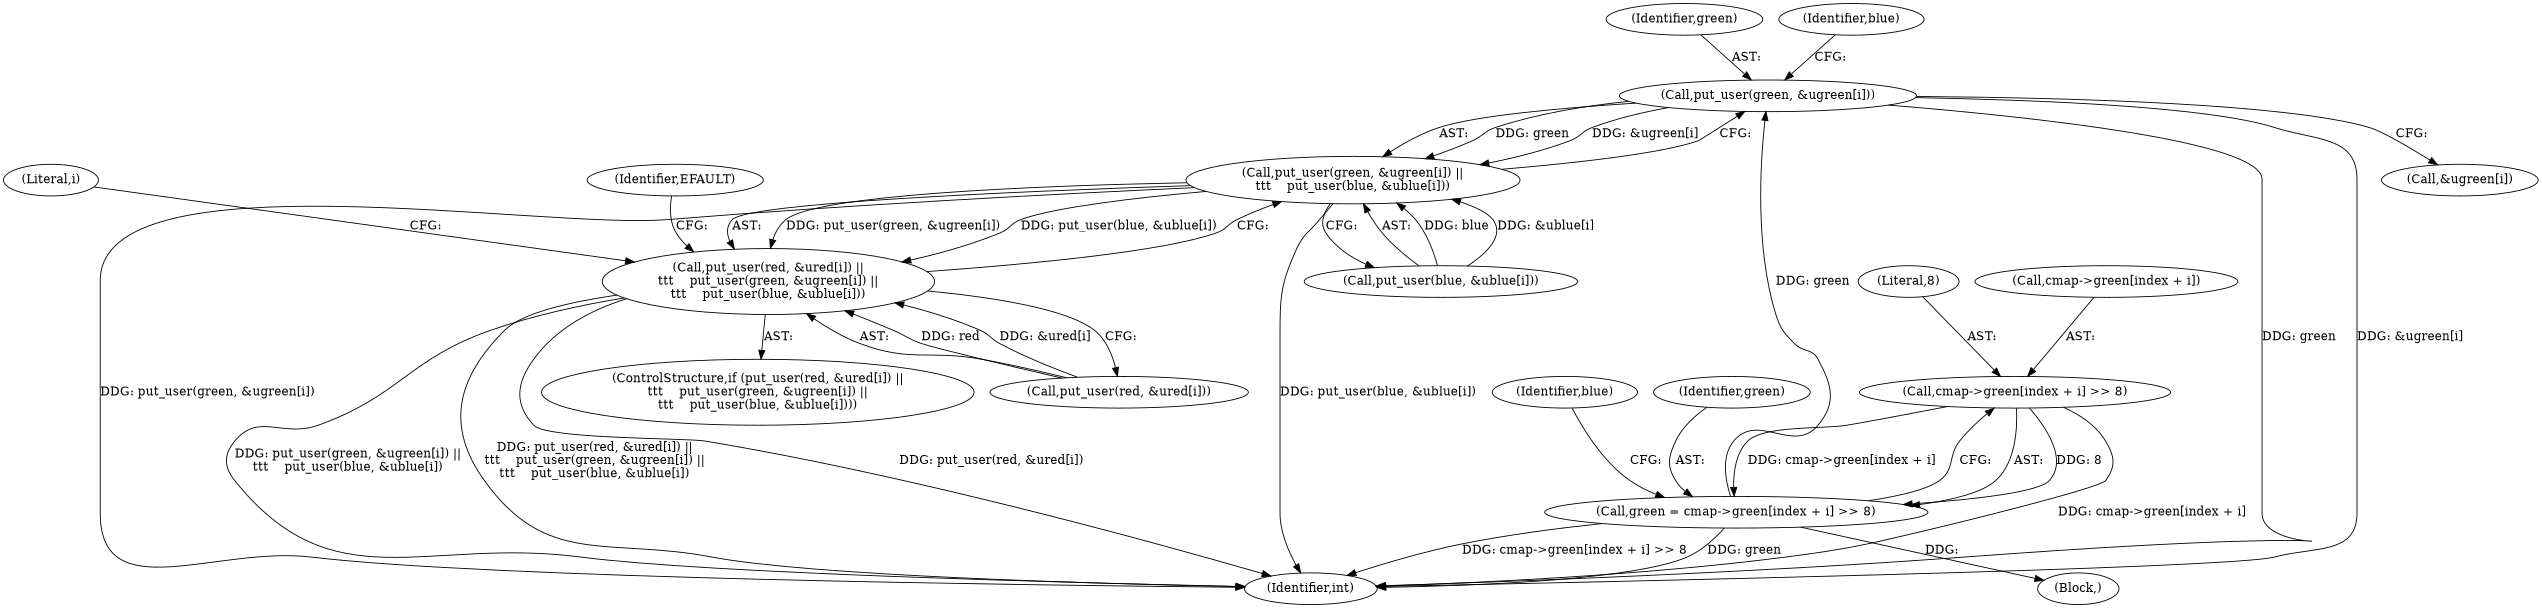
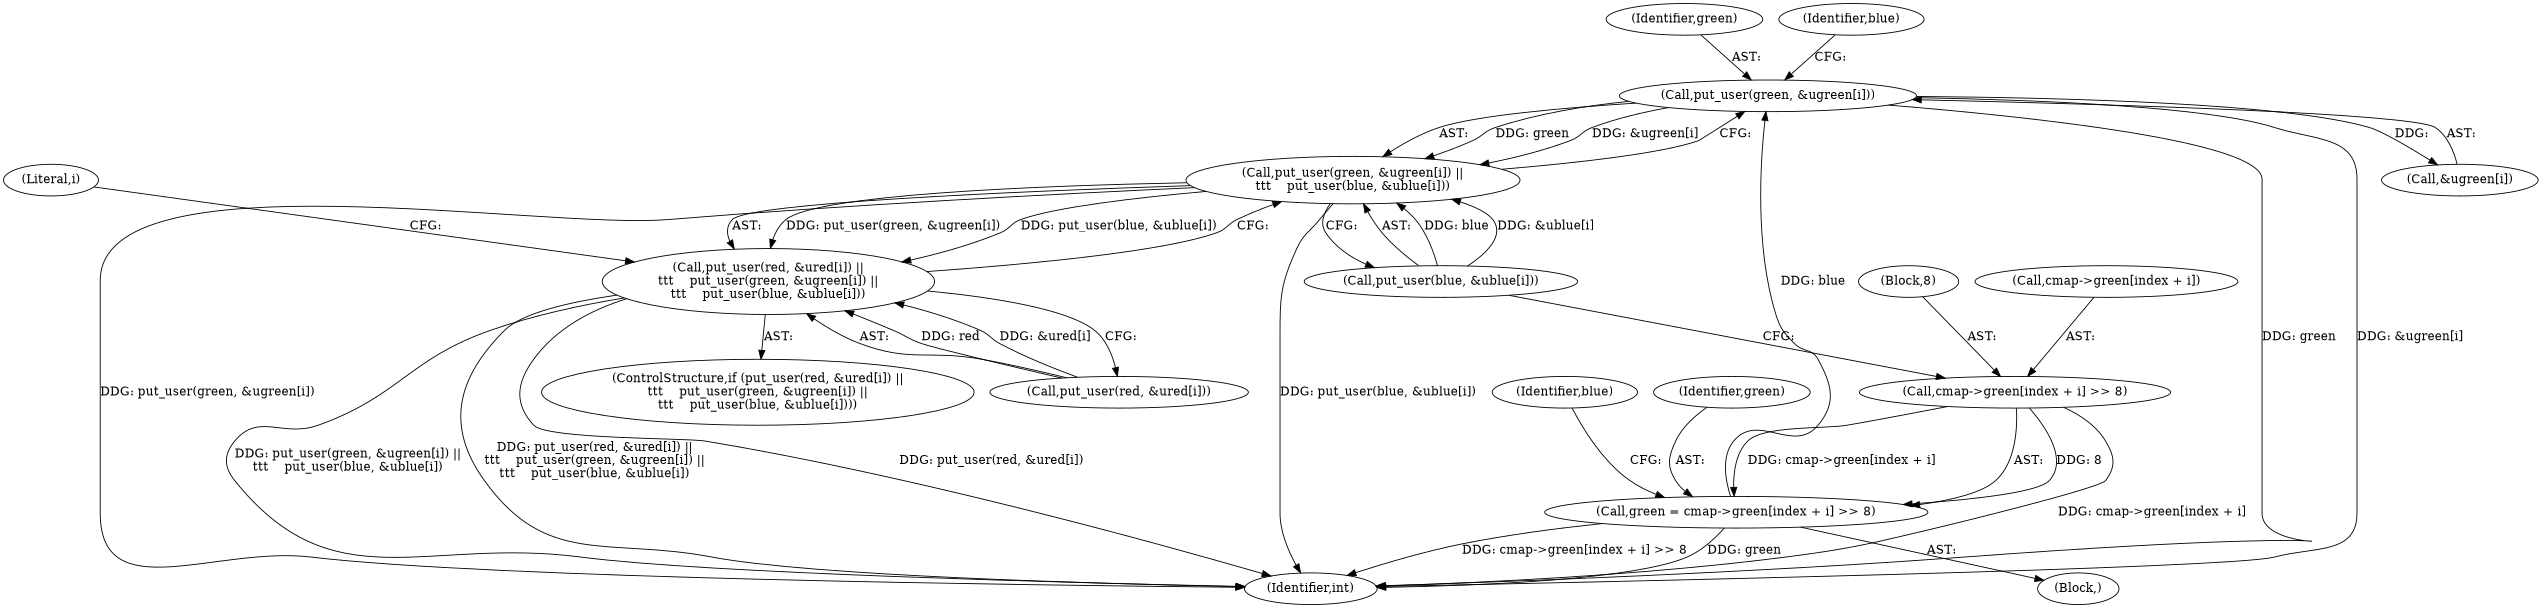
edge "(Call,&ugreen[i])" -> "(Call,put_user(green, &ugreen[i]))": added, label "AST:"
edge "(Call,put_user(green, &ugreen[i]))" -> "(Call,&ugreen[i])": label "CFG: " -> "DDG: "
node "(Identifier,EFAULT)": removed
edge "(Call,green = cmap->green[index + i] >> 8)" -> "(Call,put_user(green, &ugreen[i]))": label "DDG: green" -> "DDG: blue"
node "(Literal,8)": label "(Literal,8)" -> "(Block,8)"
edge "(Call,green = cmap->green[index + i] >> 8)" -> "(Call,cmap->green[index + i] >> 8)": now "(Call,put_user(blue, &ublue[i]))" -> "(Call,cmap->green[index + i] >> 8)"
edge "(Call,green = cmap->green[index + i] >> 8)" -> "(Block,)": label "DDG: " -> "AST: "
